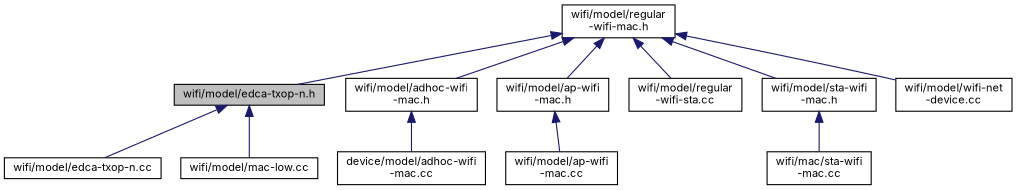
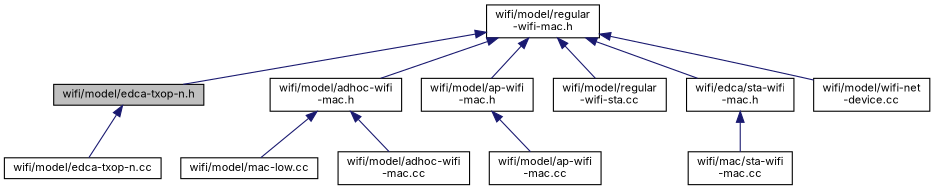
node "wifi/model/sta-wifi -mac.h": label "wifi/model/sta-wifi -mac.h" -> "wifi/edca/sta-wifi -mac.h"
edge "wifi/model/mac-low.cc" -> "wifi/model/edca-txop-n.h": now "wifi/model/mac-low.cc" -> "wifi/model/adhoc-wifi -mac.h"
node "device/model/adhoc-wifi -mac.cc": label "device/model/adhoc-wifi -mac.cc" -> "wifi/model/adhoc-wifi -mac.cc"
